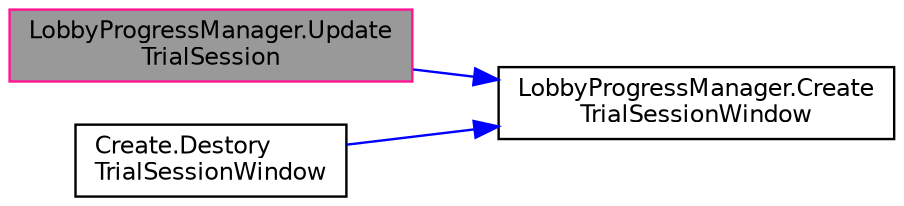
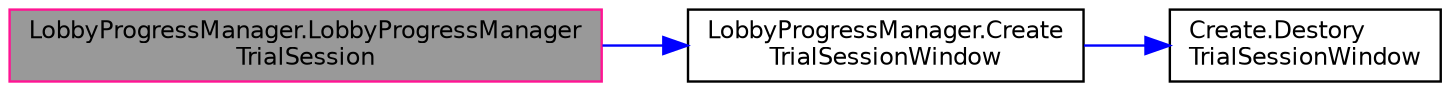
node "LobbyProgressManager.Update TrialSession": label "LobbyProgressManager.Update TrialSession" -> "LobbyProgressManager.LobbyProgressManager TrialSession"
edge "Create.Destory TrialSessionWindow" -> "LobbyProgressManager.Create TrialSessionWindow": reversed
